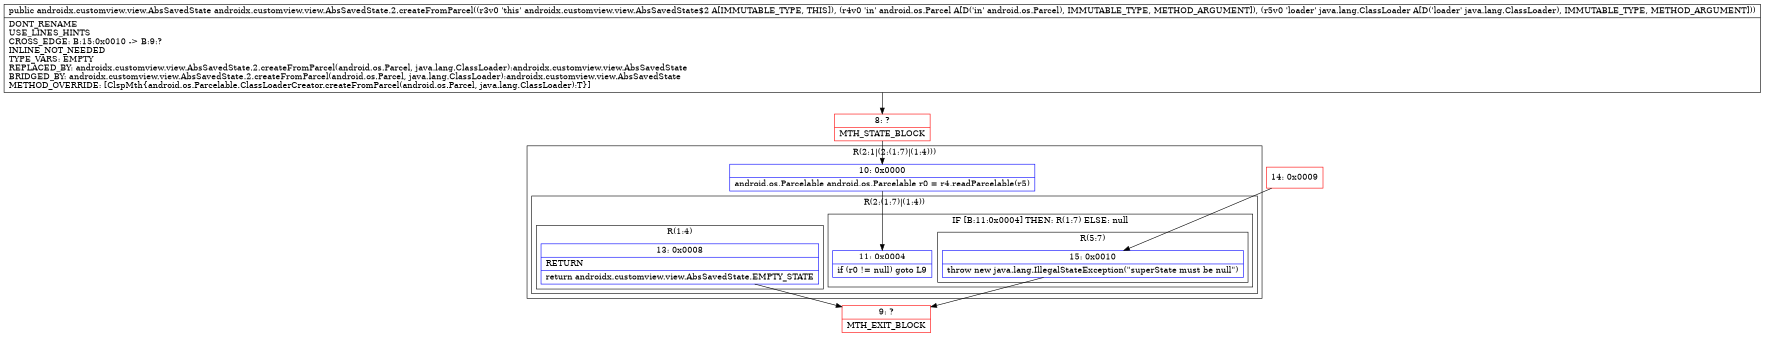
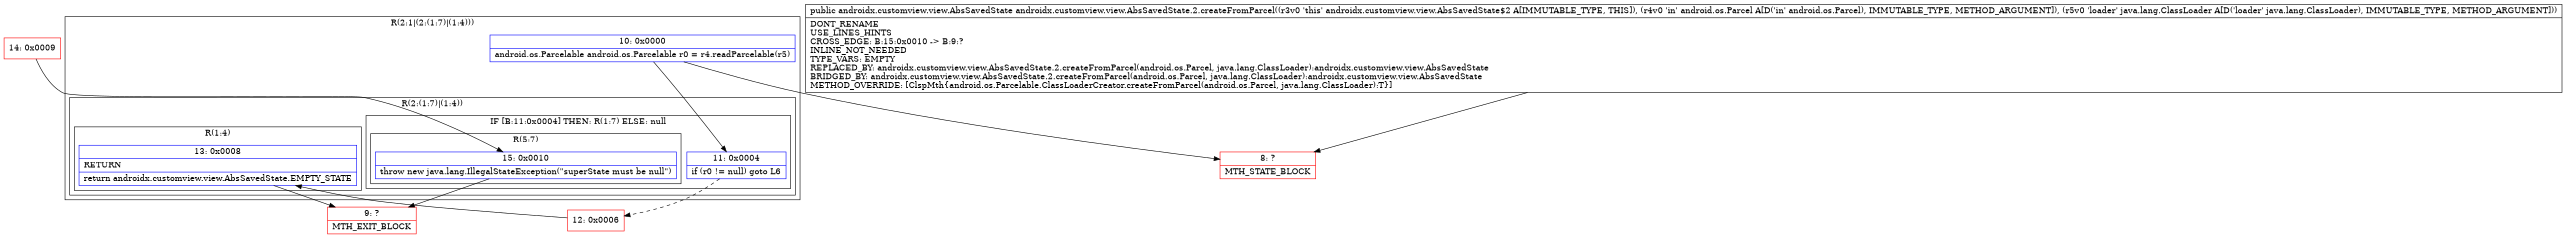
edge "8: ?" -> "10: 0x0000": reversed
node "12: 0x0006": added
node "11: 0x0004": text "if (r0 != null) goto L9" -> "if (r0 != null) goto L6"
